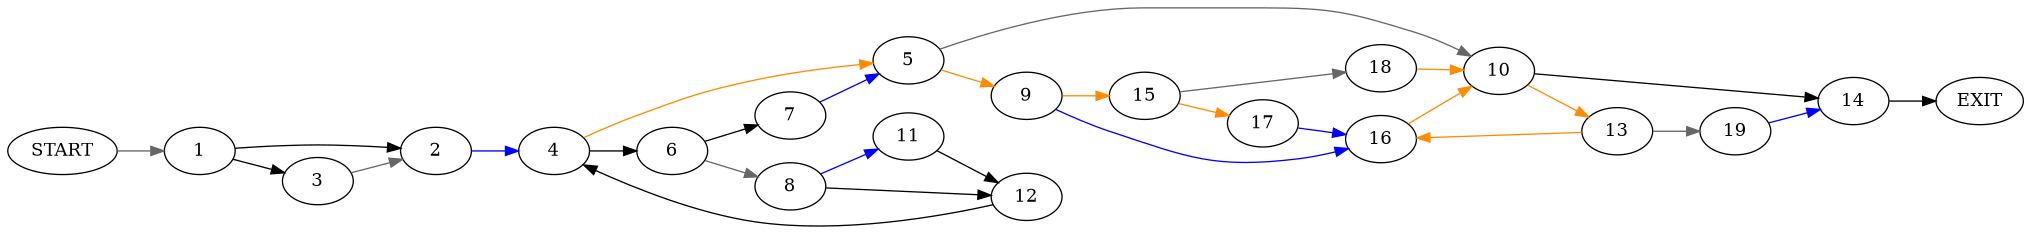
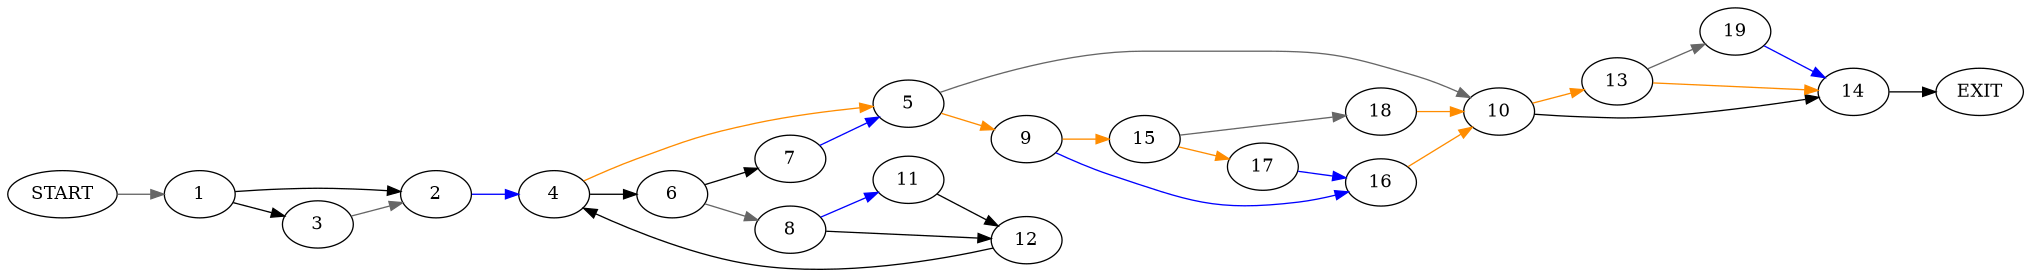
edge "13" -> "16": now "13" -> "14"
